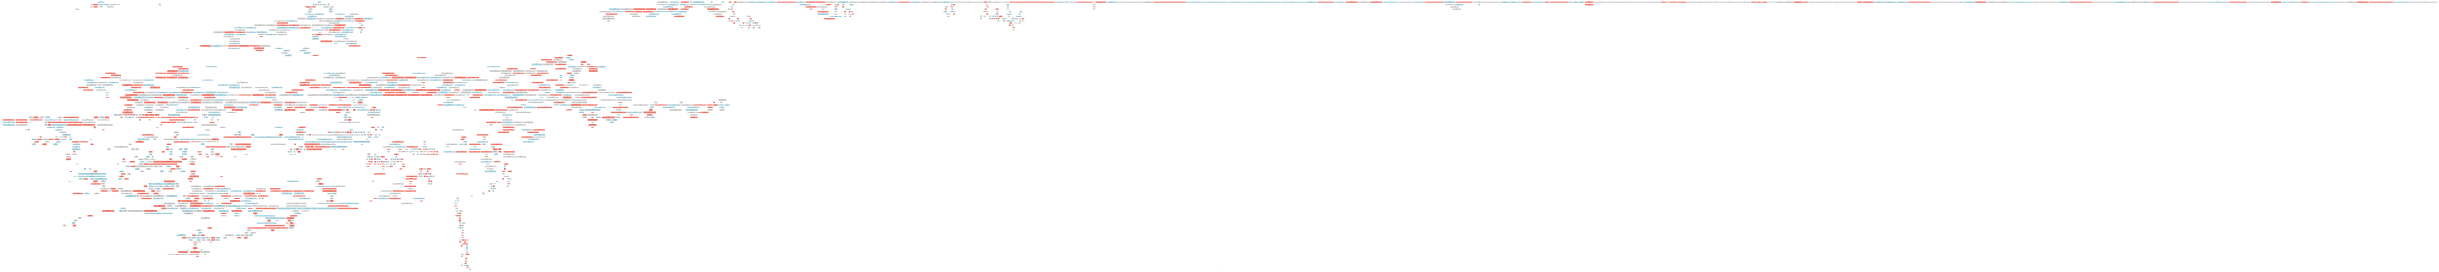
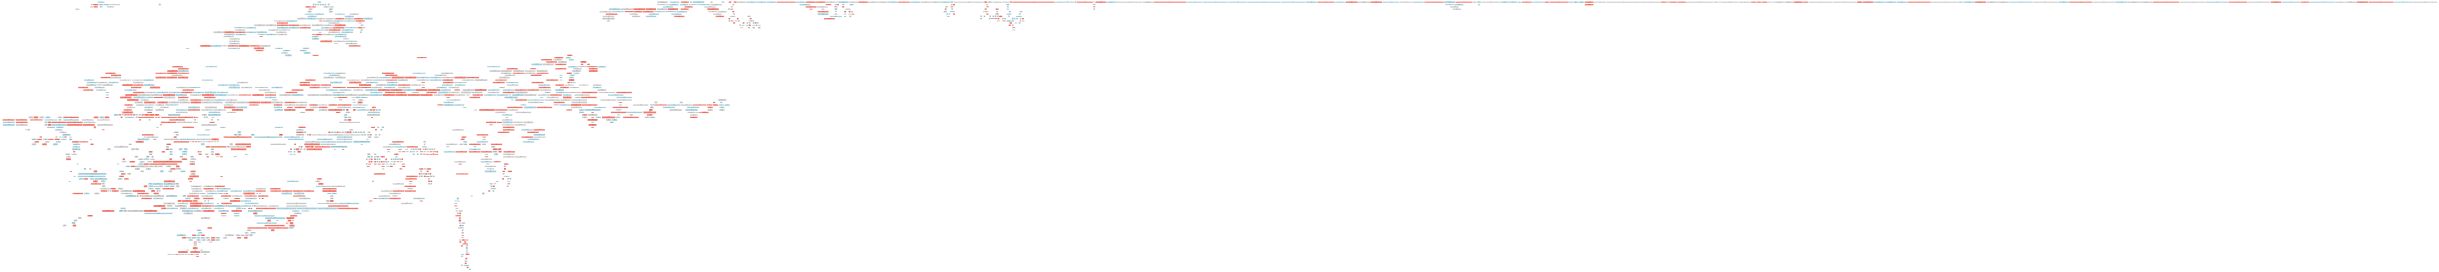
node "NodeID: 16": fillcolor lightgrey -> salmon
node "NodeID: 209": fillcolor lightblue -> salmon
